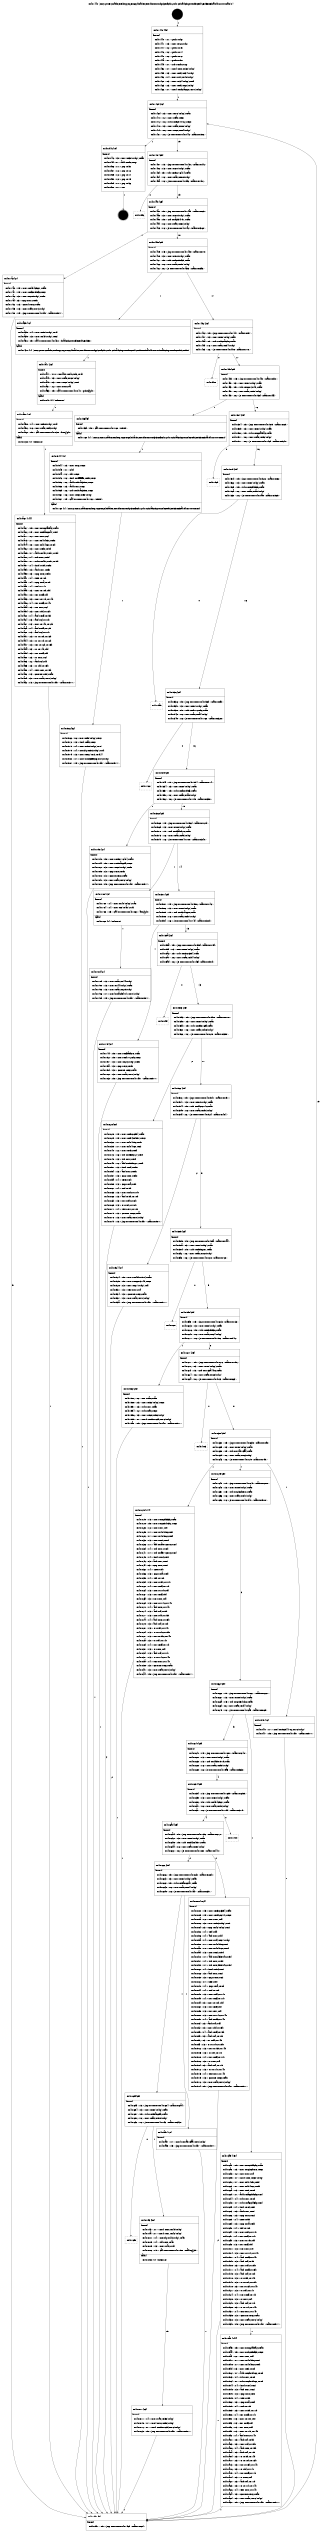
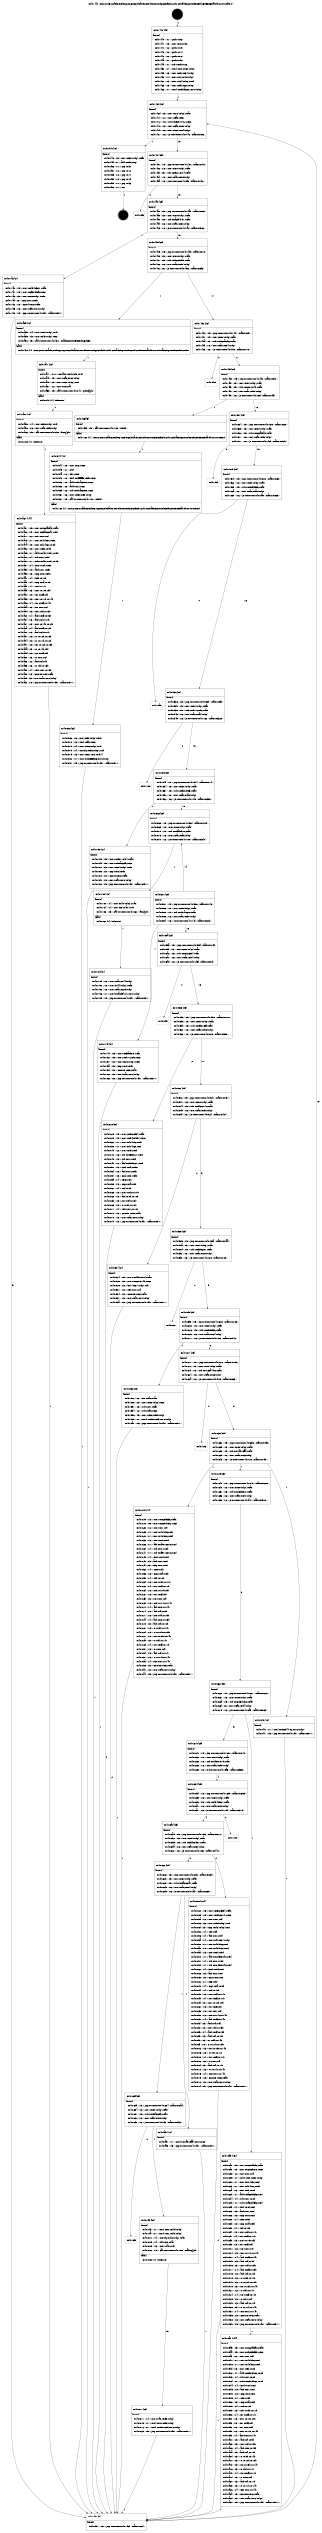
edge "0x401568 [25]" -> "0x401581 [25]": reversed
